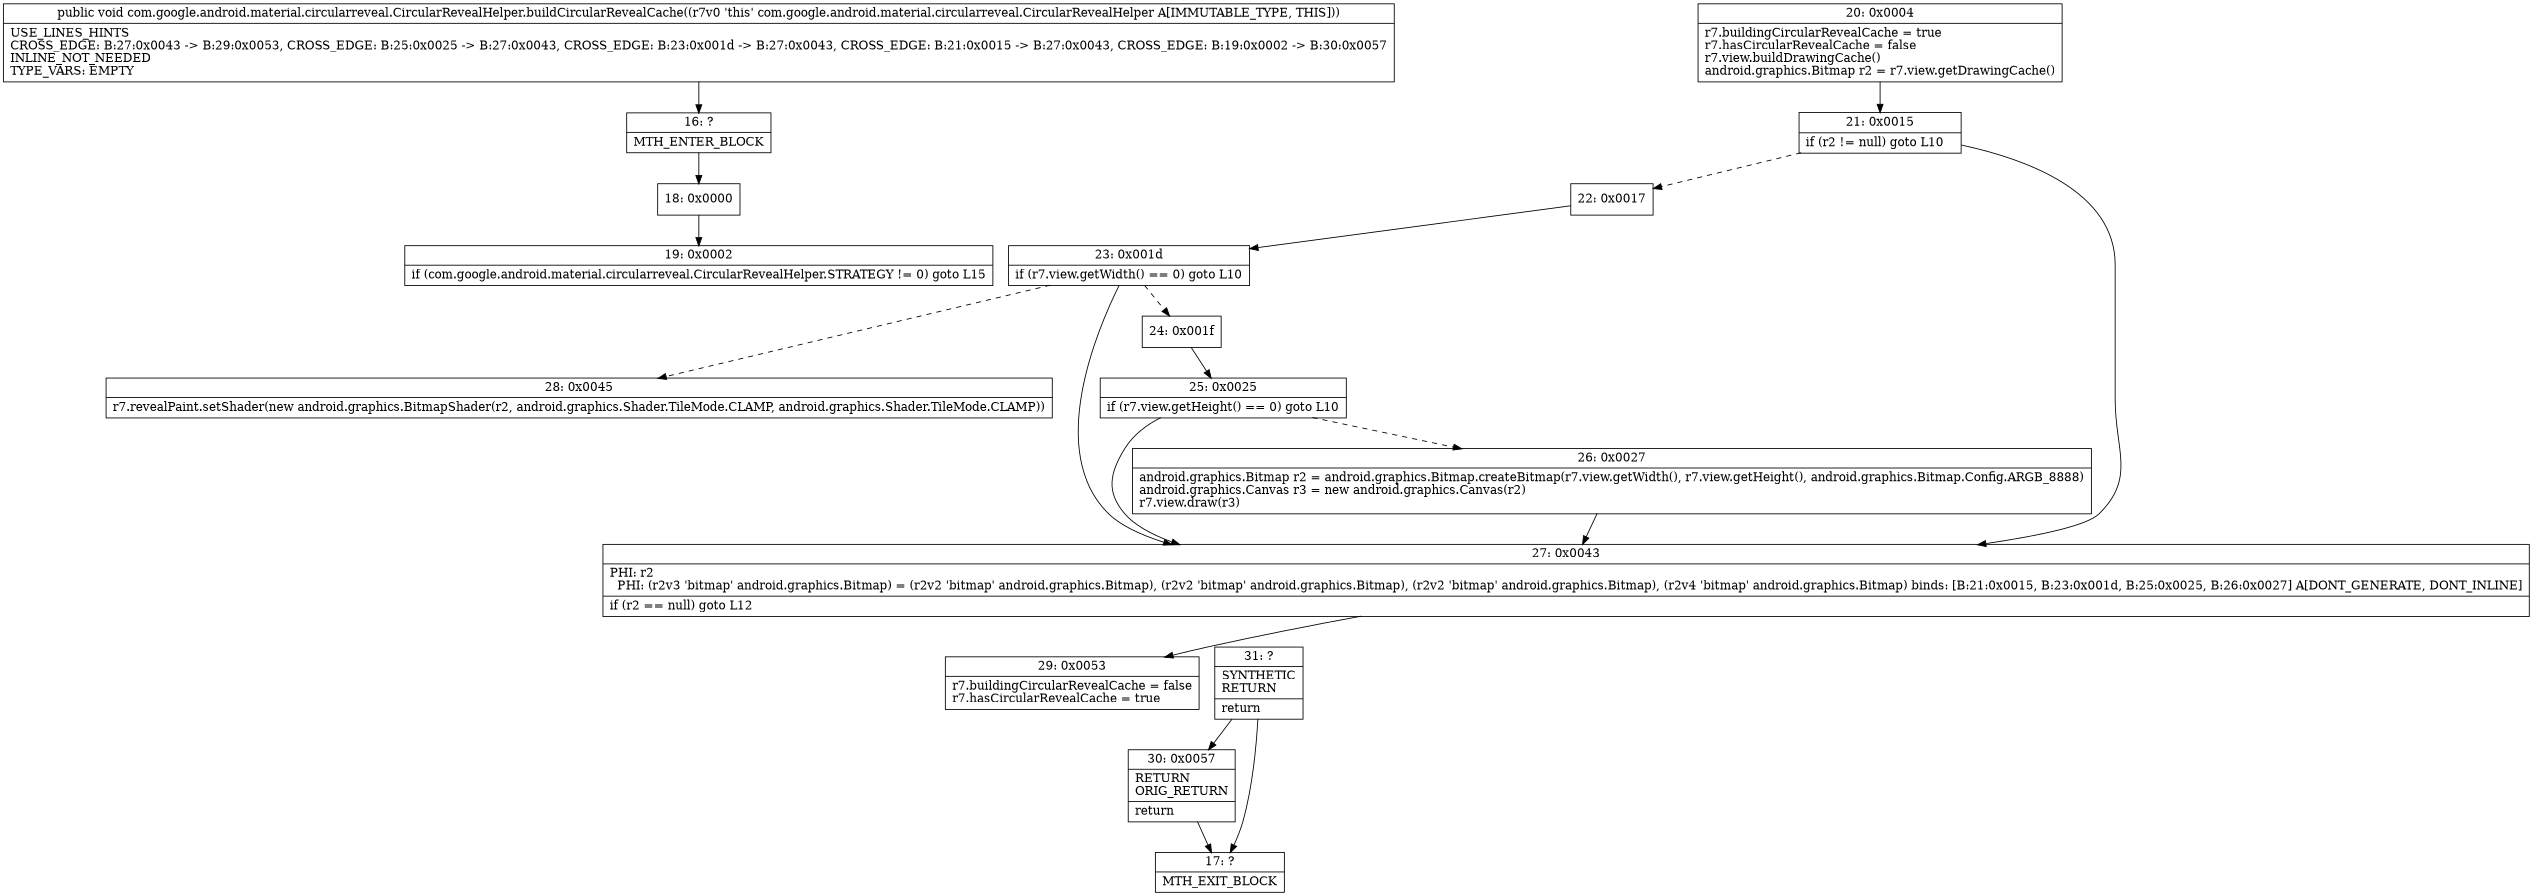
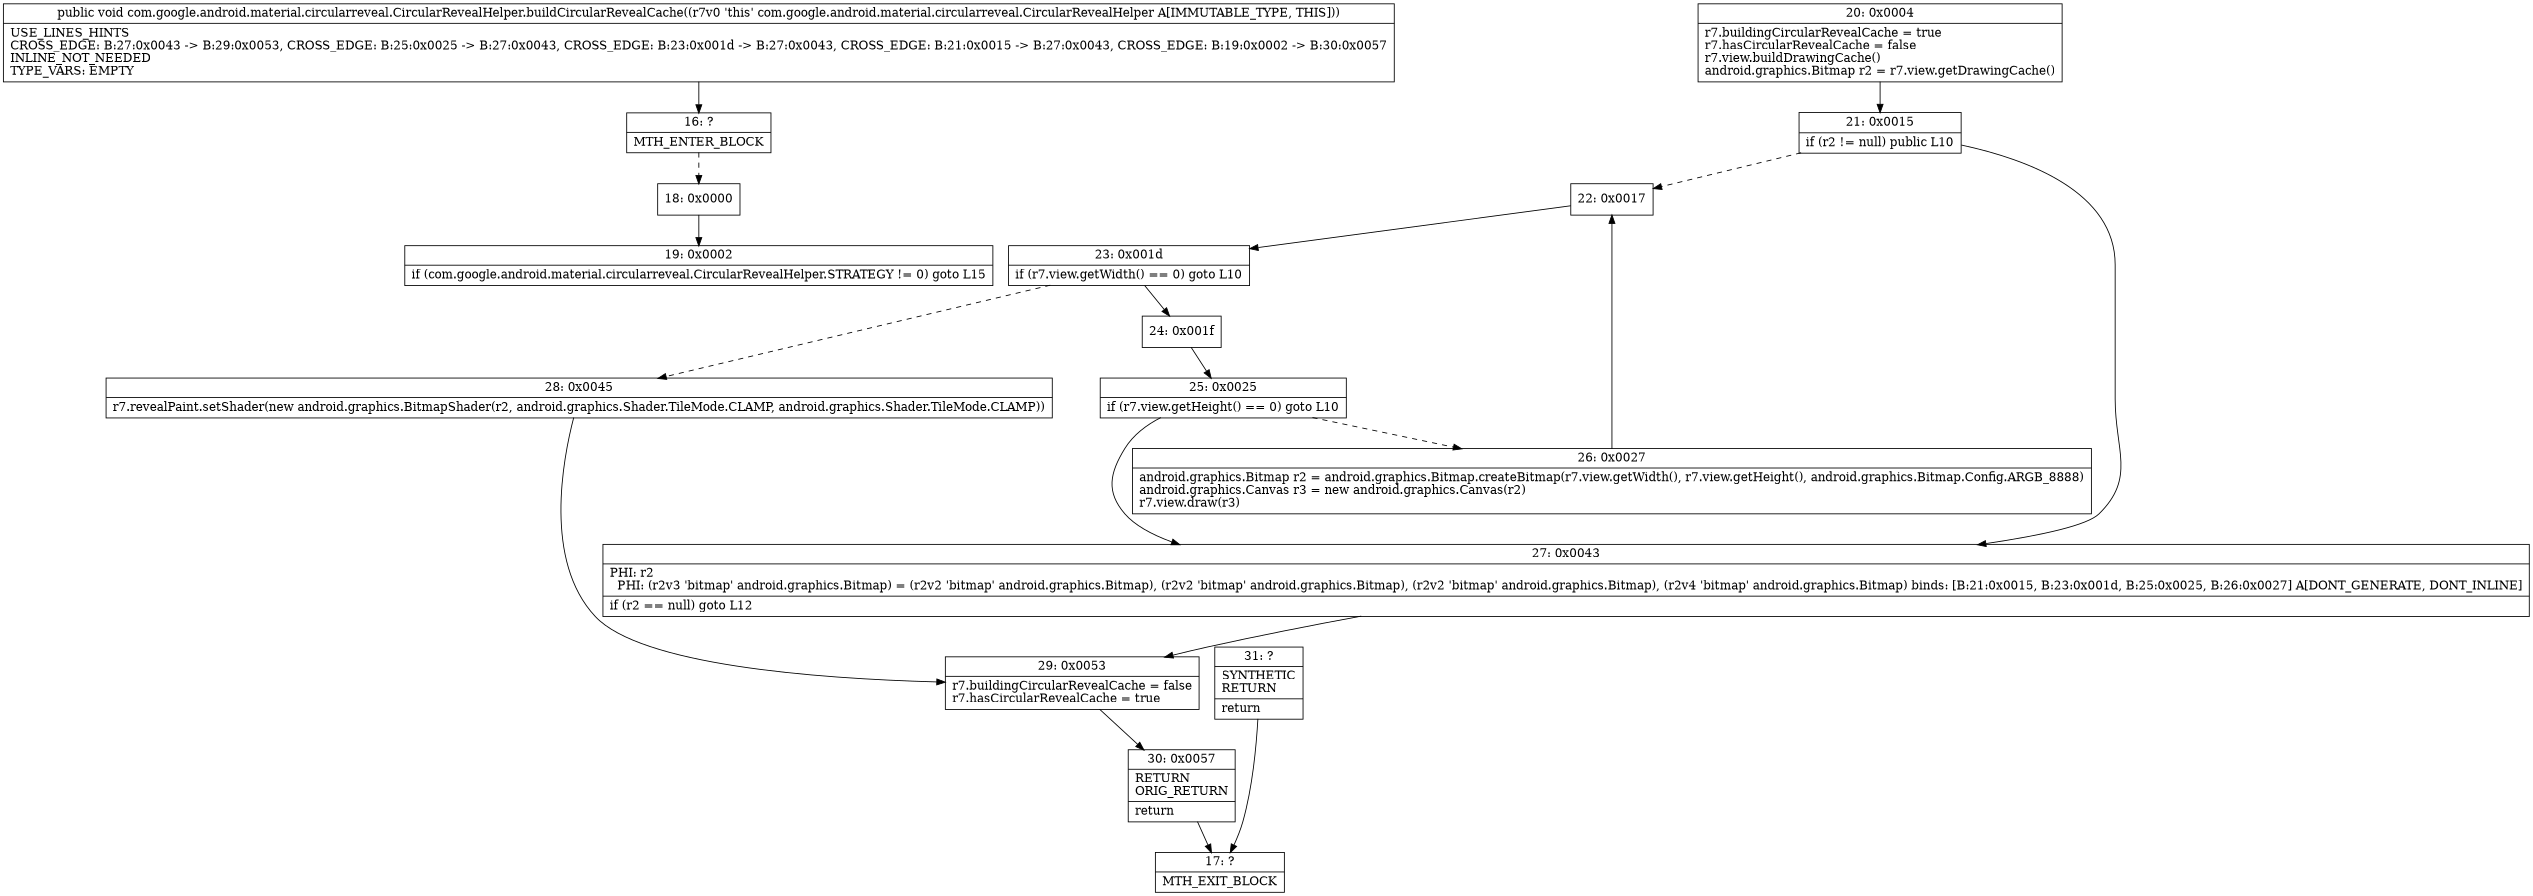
node "21: 0x0015": text "if (r2 != null) goto L10" -> "if (r2 != null) public L10"
edge "16: ?" -> "18: 0x0000": style solid -> dashed
edge "23: 0x001d" -> "24: 0x001f": style dashed -> solid
edge "23: 0x001d" -> "27: 0x0043": removed
edge "26: 0x0027" -> "27: 0x0043": now "26: 0x0027" -> "22: 0x0017"
edge "28: 0x0045" -> "29: 0x0053": added
edge "31: ?" -> "30: 0x0057": now "29: 0x0053" -> "30: 0x0057"
